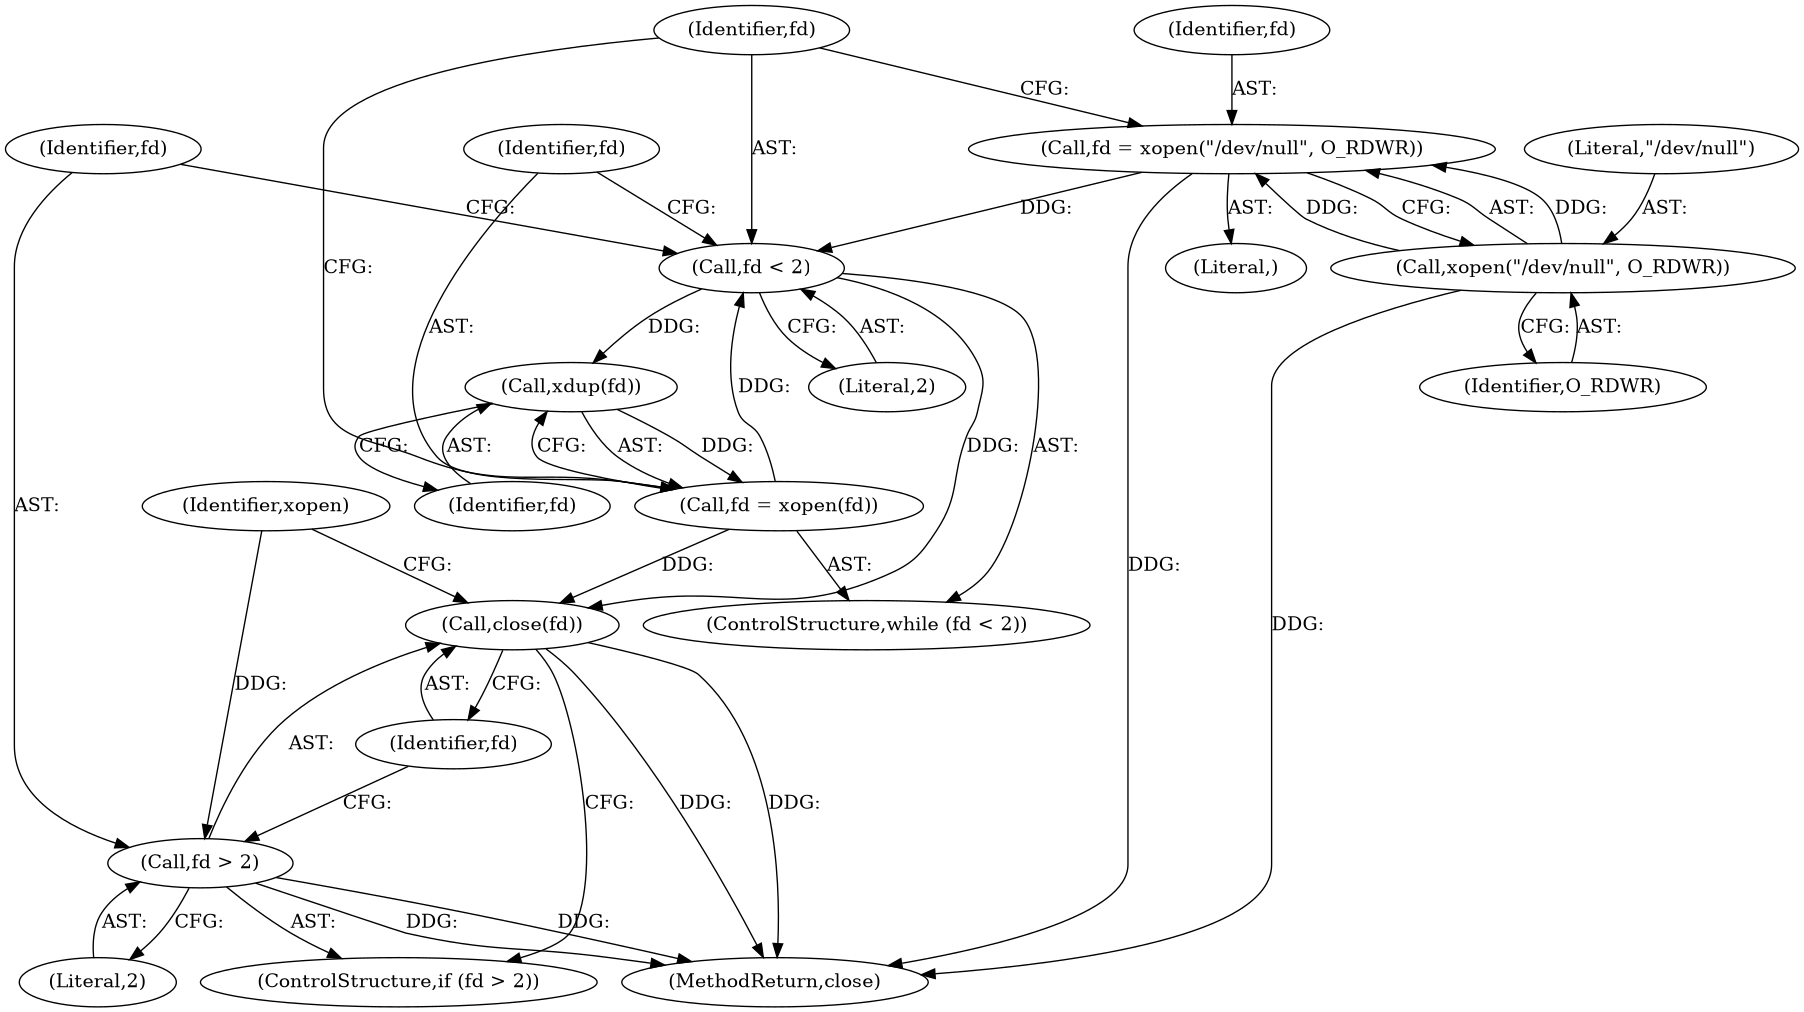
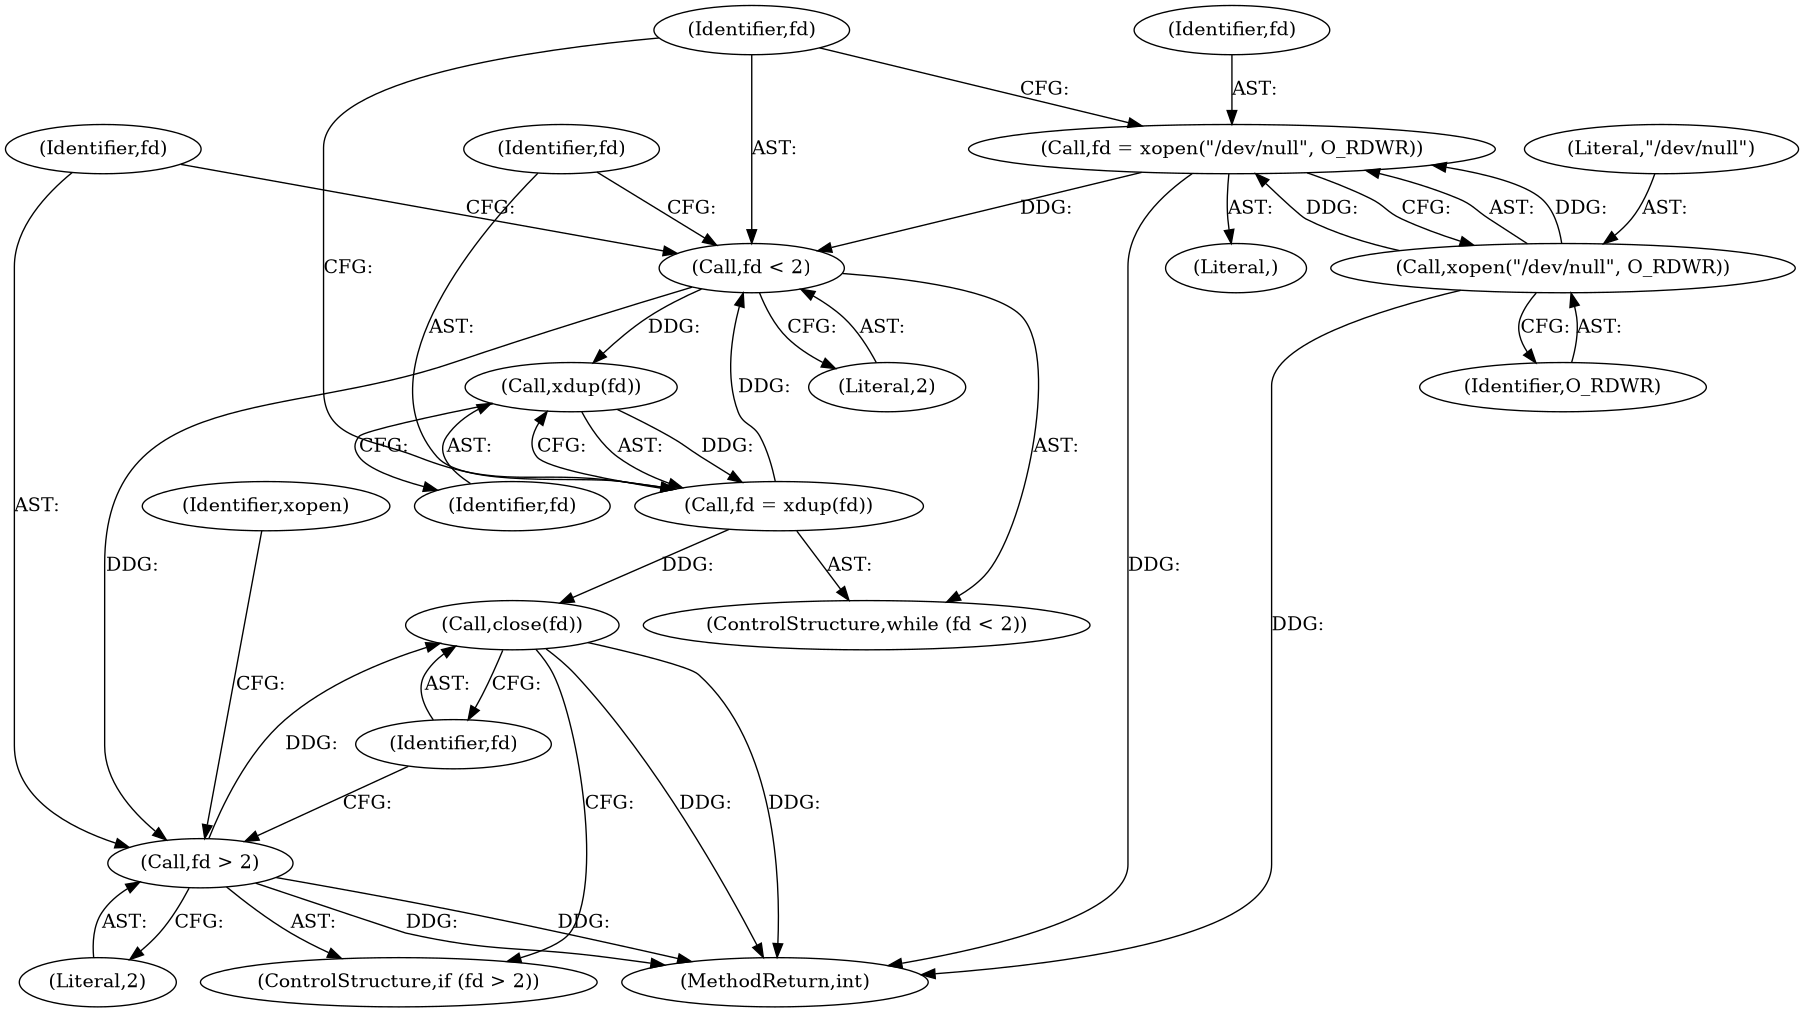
node "(Call,fd = xopen(fd))": label "(Call,fd = xopen(fd))" -> "(Call,fd = xdup(fd))"
edge "(Call,fd < 2)" -> "(Call,close(fd))": now "(Call,fd < 2)" -> "(Call,fd > 2)"
edge "(Identifier,xopen)" -> "(Call,close(fd))": removed, label "CFG:"
edge "(Identifier,xopen)" -> "(Call,fd > 2)": label "DDG: " -> "CFG: "
edge "(Call,fd > 2)" -> "(Call,close(fd))": label "AST: " -> "DDG: "
node "(MethodReturn,close)": label "(MethodReturn,close)" -> "(MethodReturn,int)"
